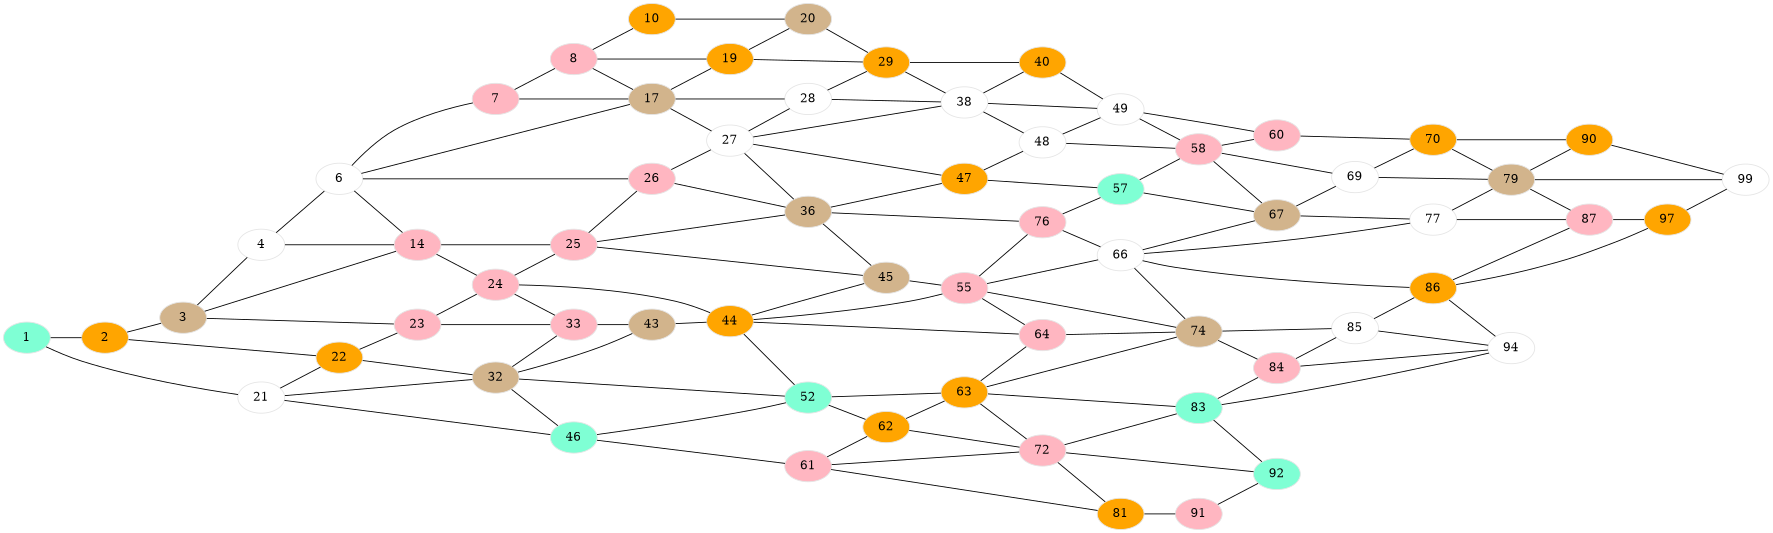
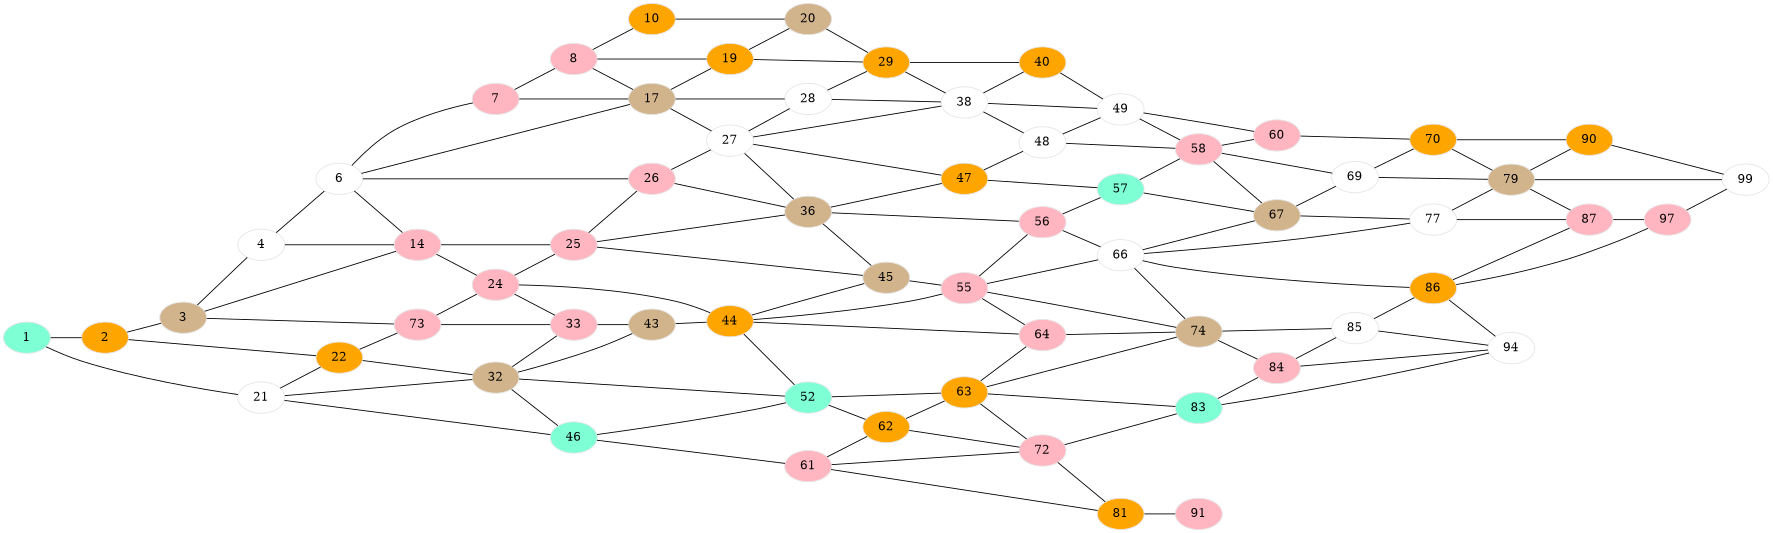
node "97": fillcolor orange -> lightpink
node "76": label "76" -> "56"
node "23": label "23" -> "73"
node "92": removed
